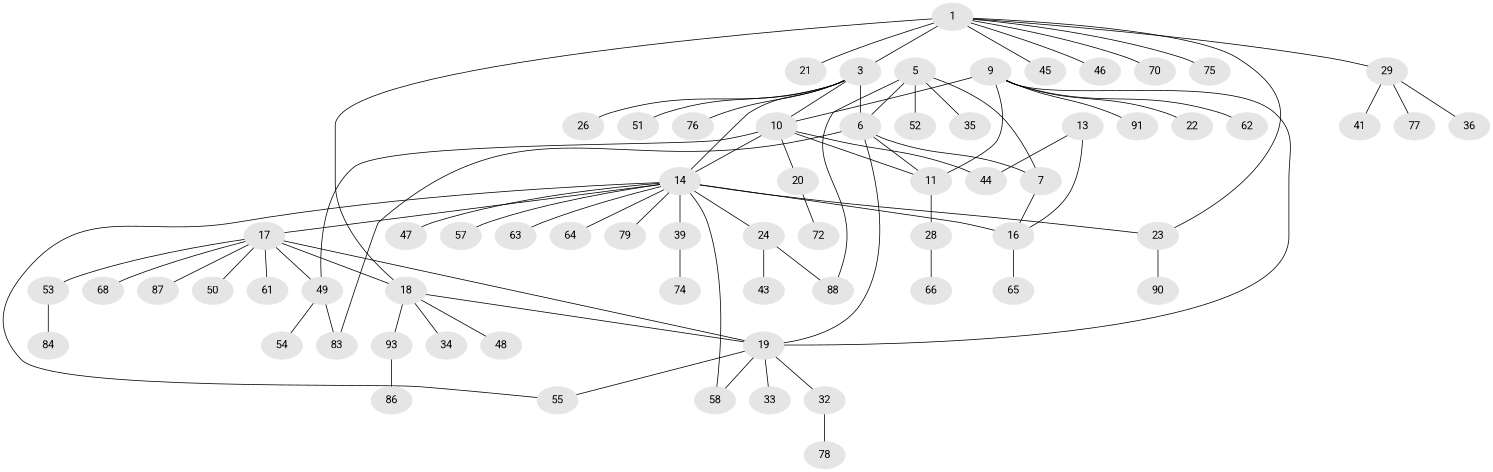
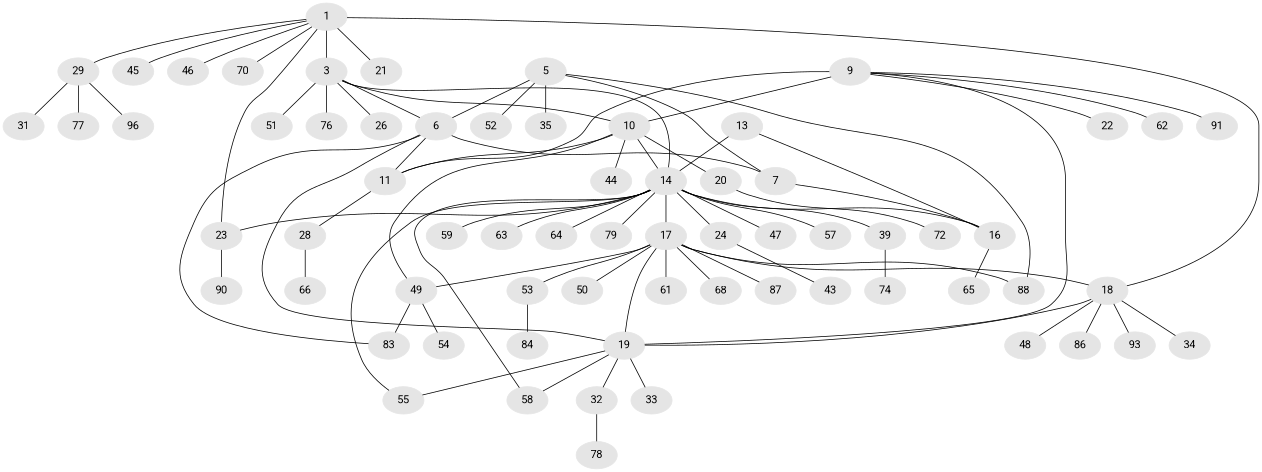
node "75": removed
node "41": label "41" -> "31"
node "36": label "36" -> "96"
edge "13" -- "44": now "13" -- "14"
node "59": added
edge "24" -- "88": now "17" -- "88"
edge "93" -- "86": now "18" -- "86"
